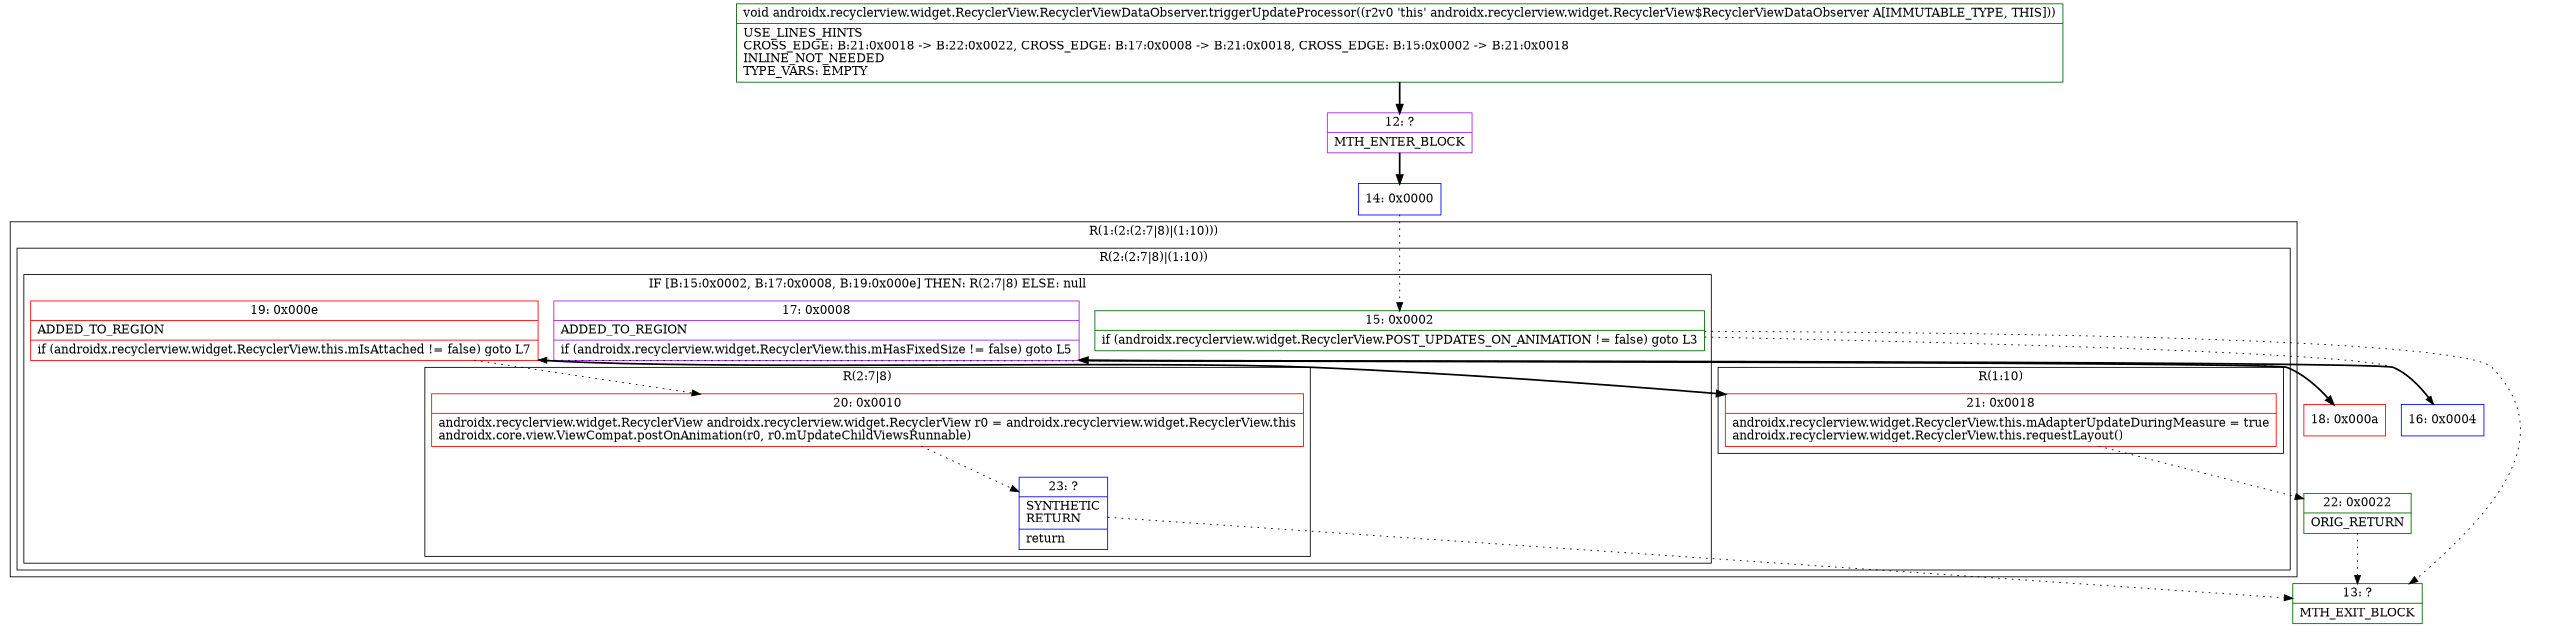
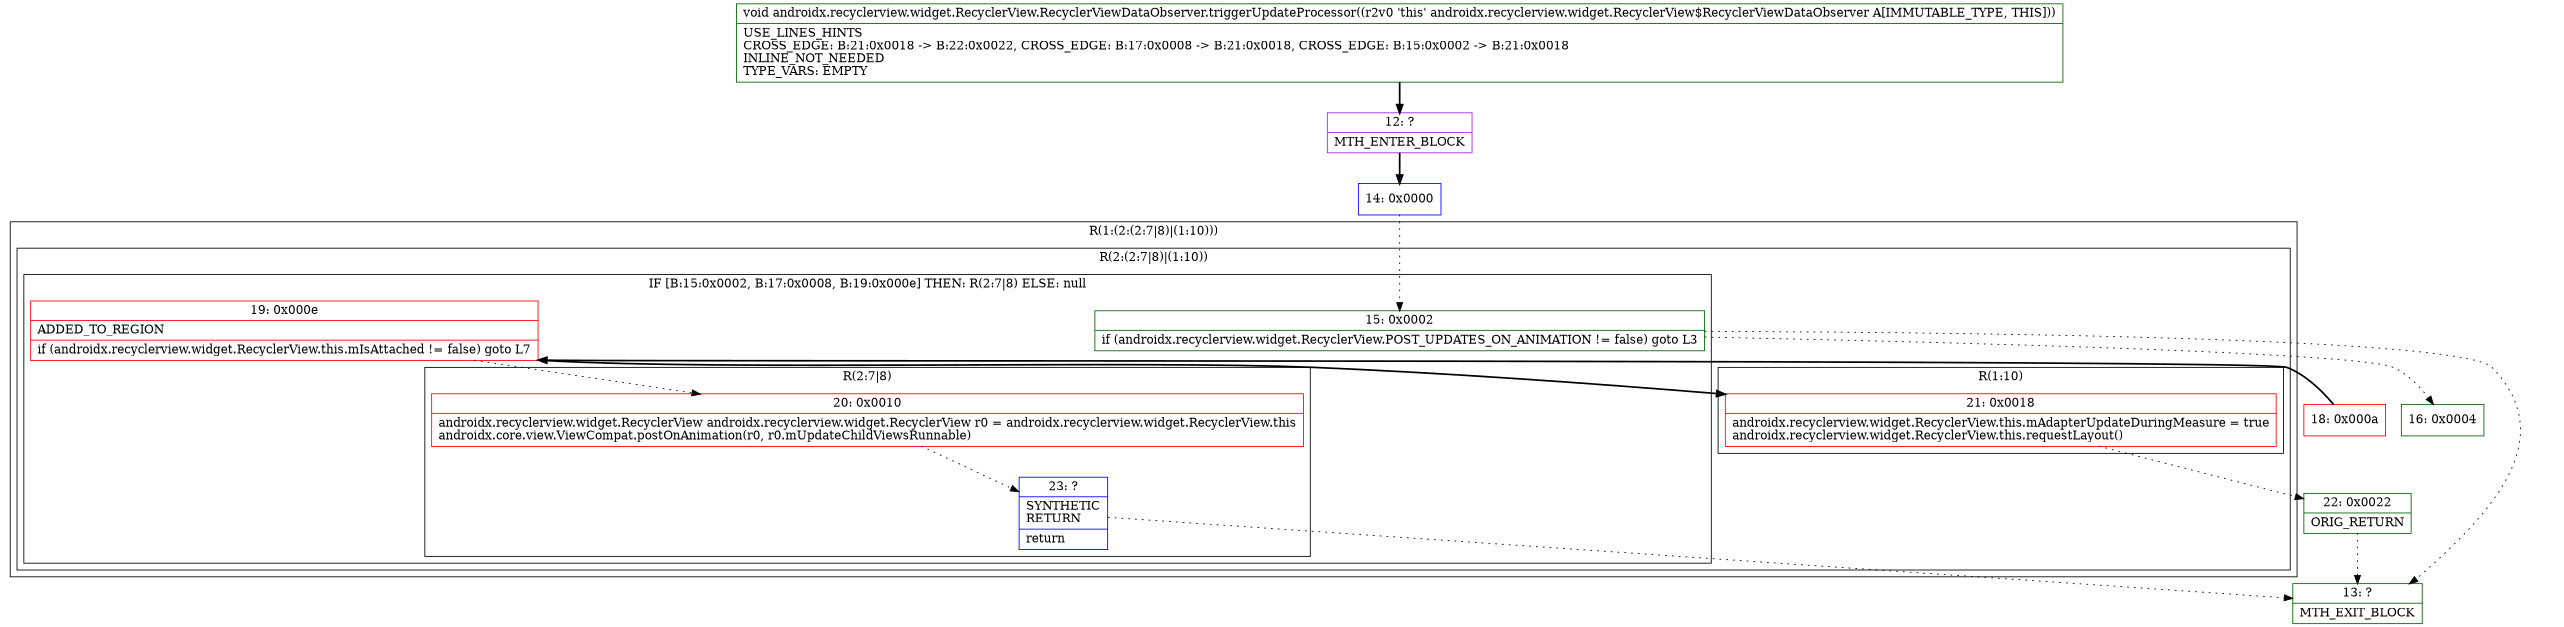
node "17: 0x0008": removed
edge "18: 0x000a" -> "19: 0x000e": style dotted -> bold
node "16: 0x0004": color blue -> darkgreen
